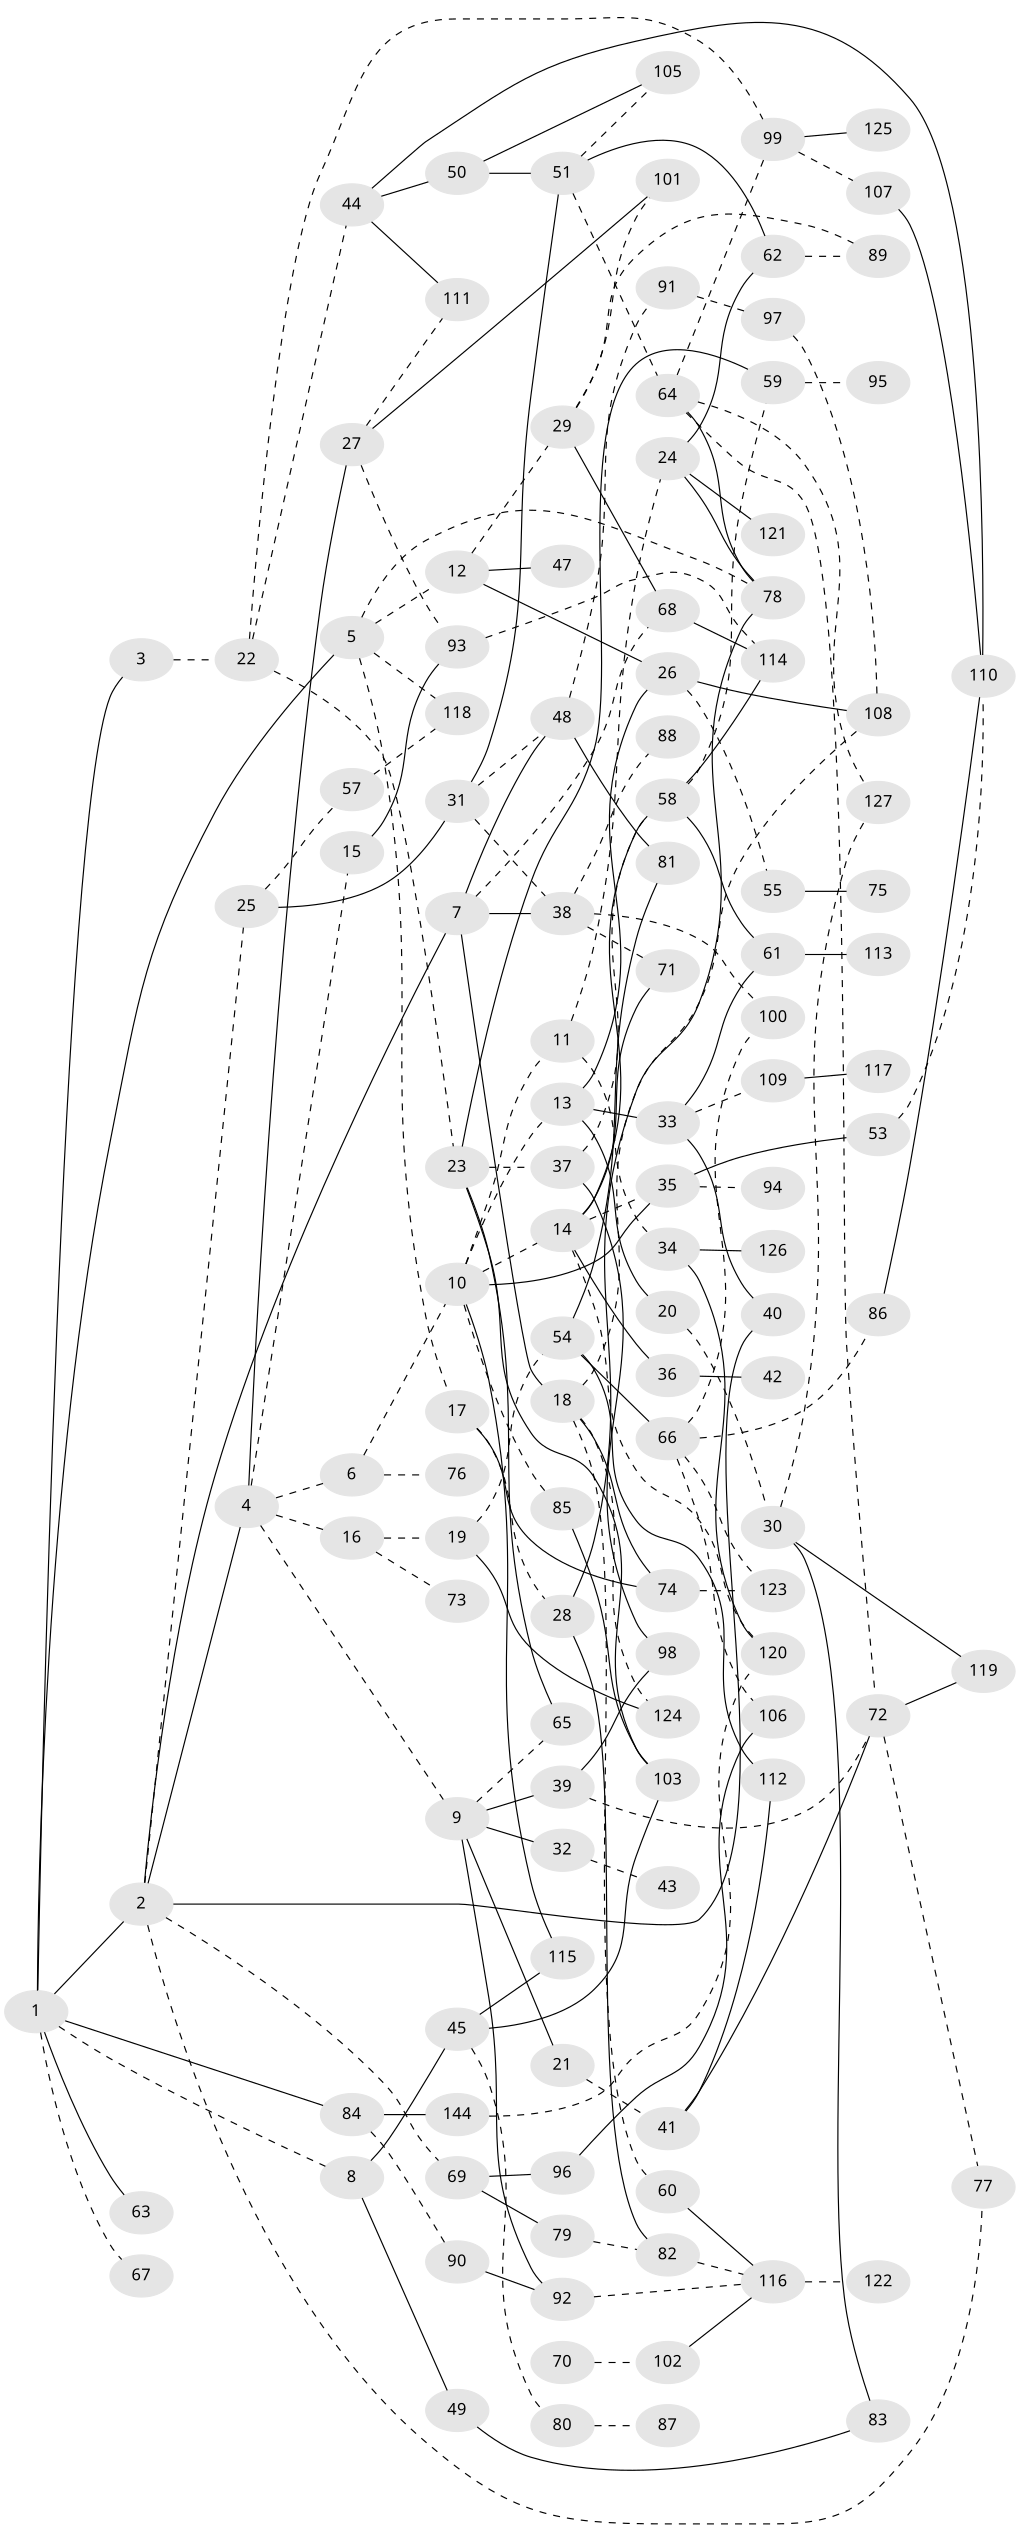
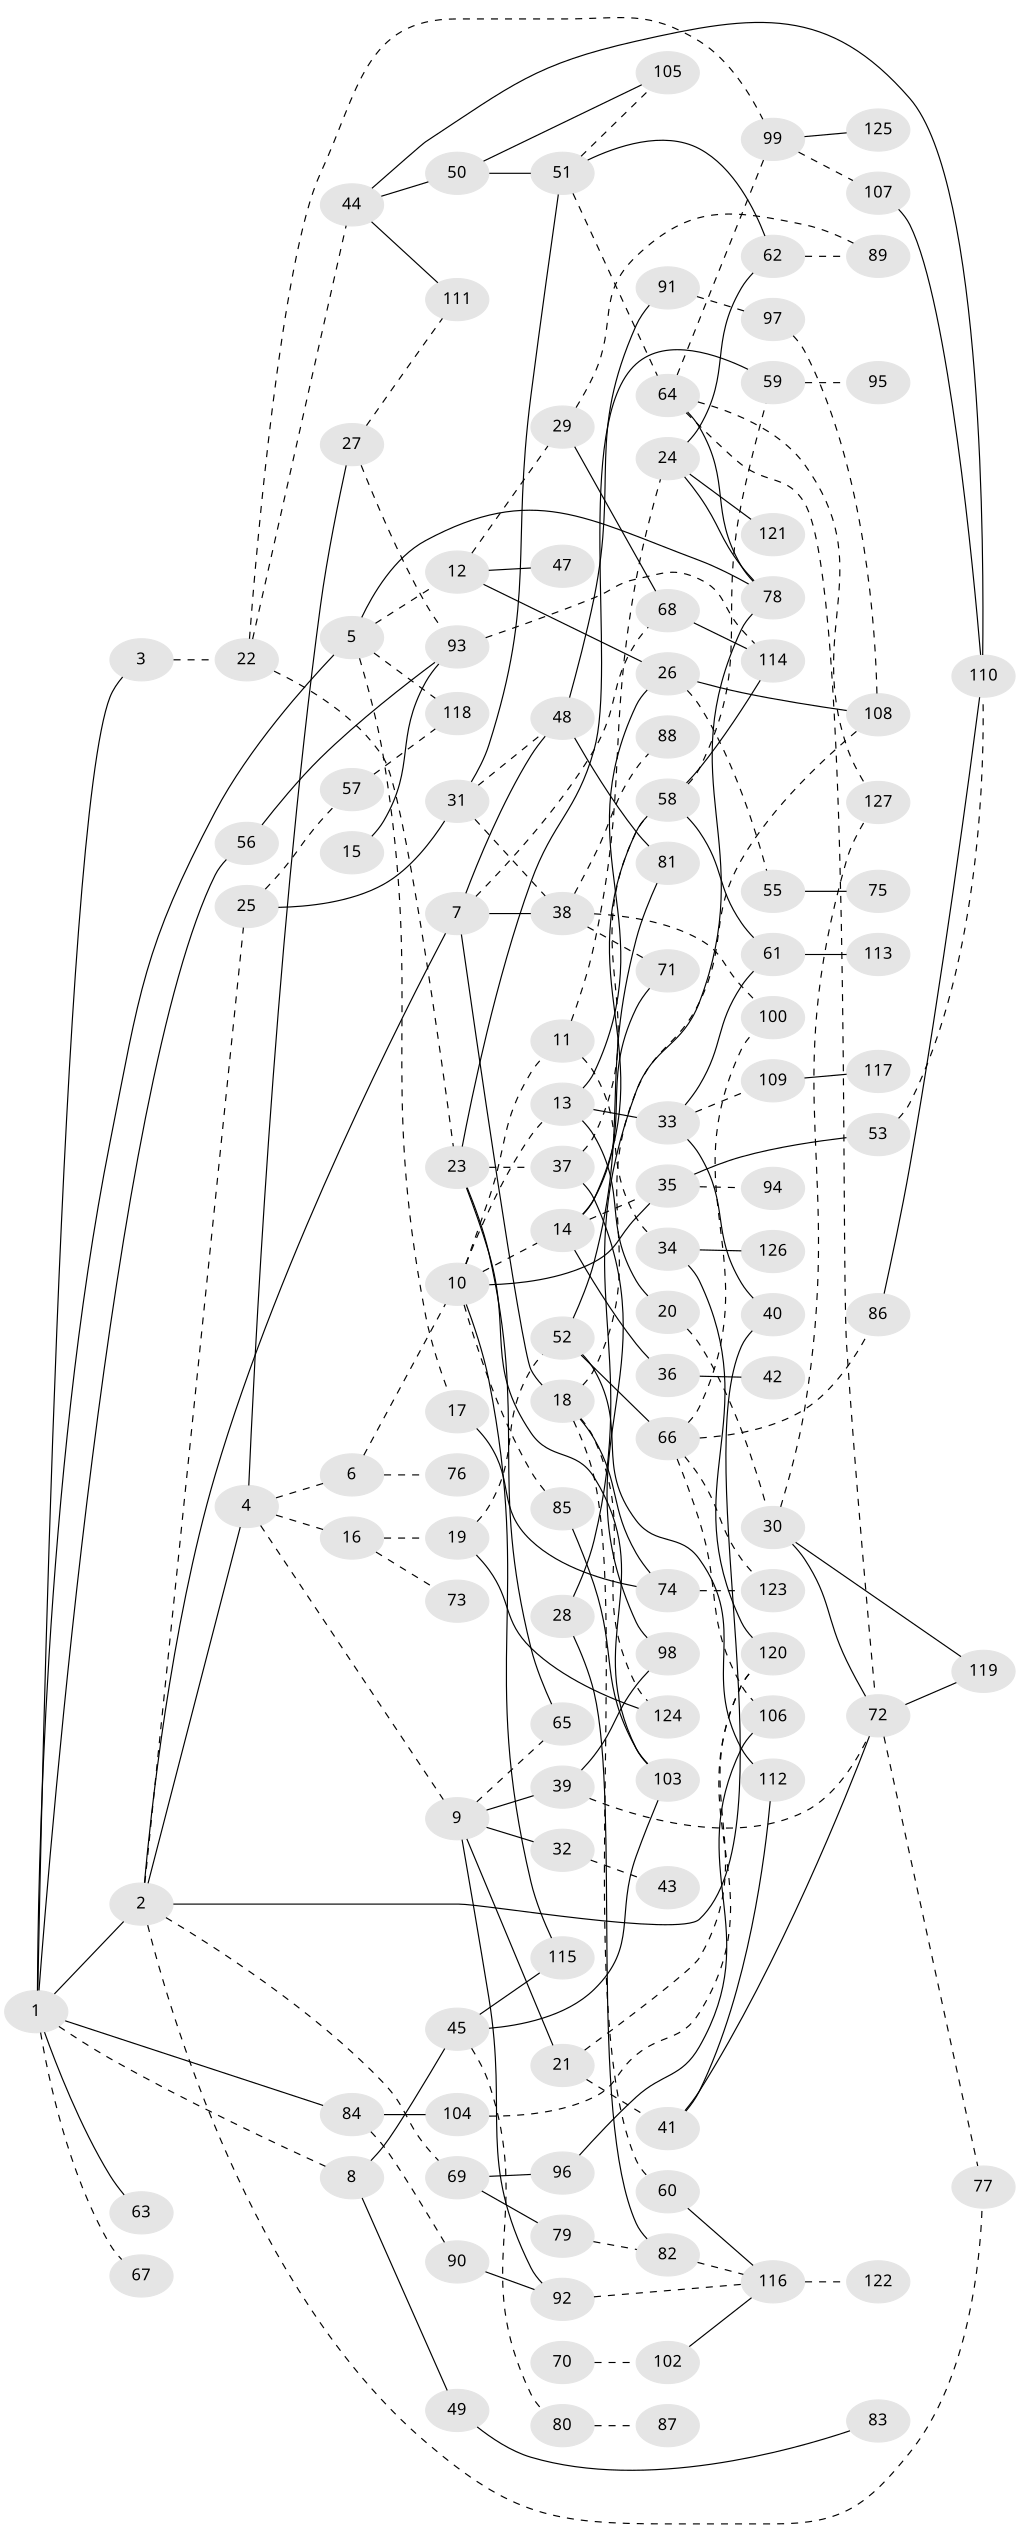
node "101": removed
edge "91" -- "48": style dashed -> solid
edge "78" -- "5": style dashed -> solid
node "56": added
edge "15" -- "4": removed
node "54": label "54" -> "52"
edge "14" -- "120": now "21" -- "120"
edge "17" -- "28": removed
edge "30" -- "83": now "30" -- "72"
node "144": label "144" -> "104"
